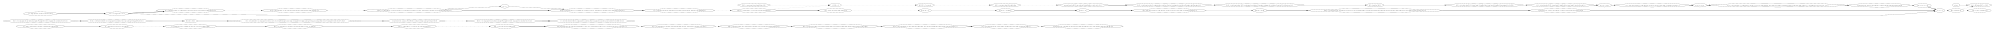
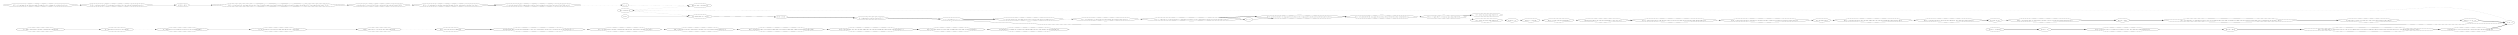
node "i0 = 0": added
edge "if $z1 == 0 goto $r27 = newarray (java.lang.Object)[4]" -> "$r19[0] = r5": now "if $z1 == 0 goto $r27 = newarray (java.lang.Object)[4]" -> "$r19 = newarray (java.lang.Object)[4]"
node "$r27[0] = r5": removed
node "$r17 = r3[i0]": added
